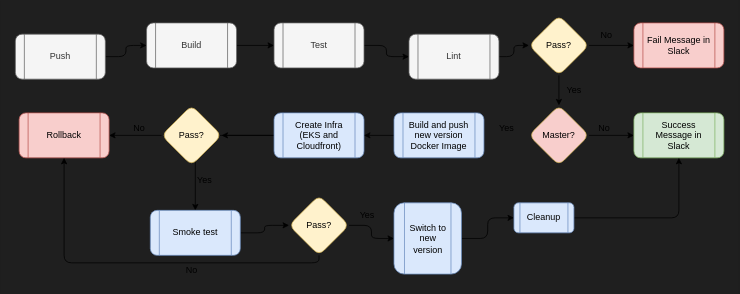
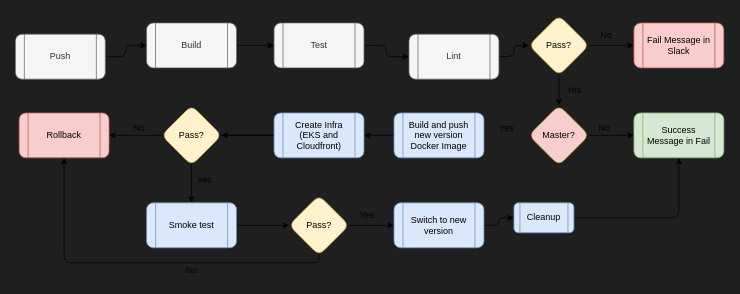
node "Success Message in Slack": label "Success Message in Slack" -> "Success Message in Fail"
node "Smoke test": moved (195, 233) -> (192, 225)
node "Switch to new version": size 68x71 -> 90x45
